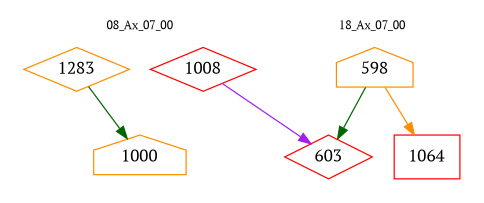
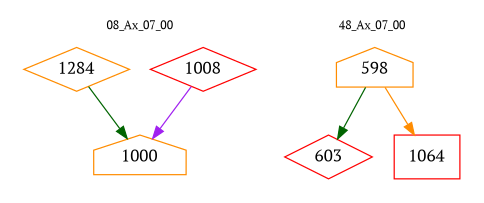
cluster "18_Ax_07_00": label "18_Ax_07_00" -> "48_Ax_07_00"
node "1283": label "1283" -> "1284"
edge "1008" -> "603": now "1008" -> "1000"
